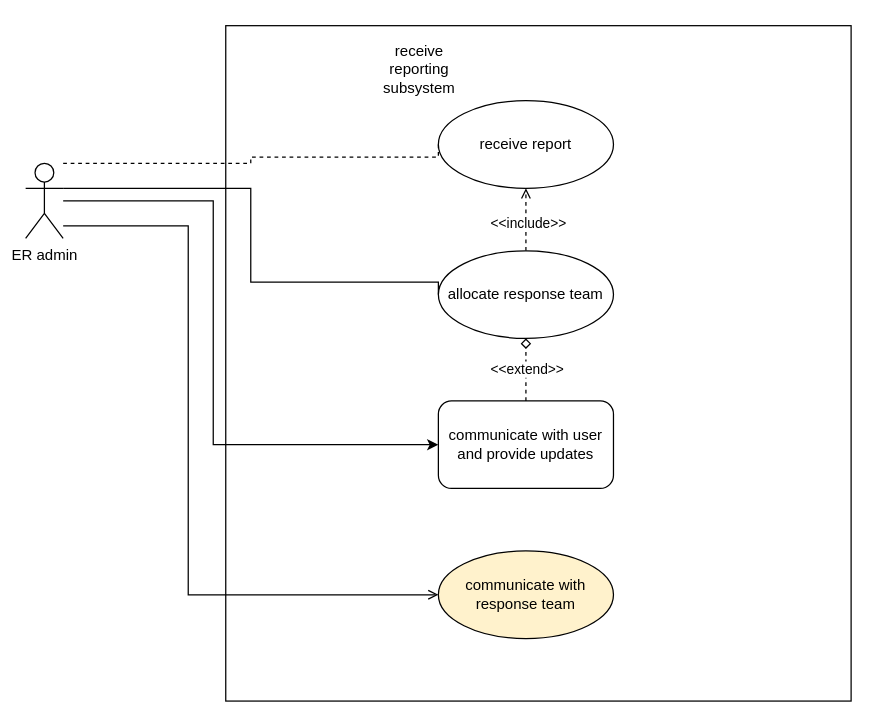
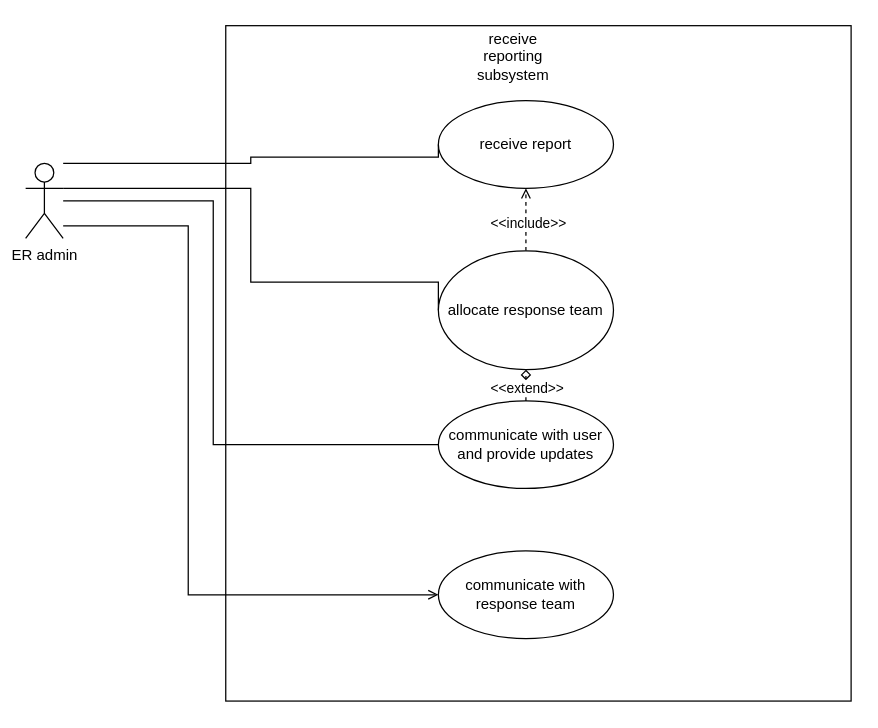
node "receive reporting subsystem": moved (419, 69) -> (513, 57)
edge "receive report" -- "ER admin": style dashed -> solid
node "allocate response team": size 175x88 -> 175x119
edge "ER admin" -> "communicate with user and provide updates": arrowhead classic -> none
node "communicate with user and provide updates": shape rounded rectangle -> ellipse
node "communicate with response team": fillcolor #fff2cc -> #ffffff
